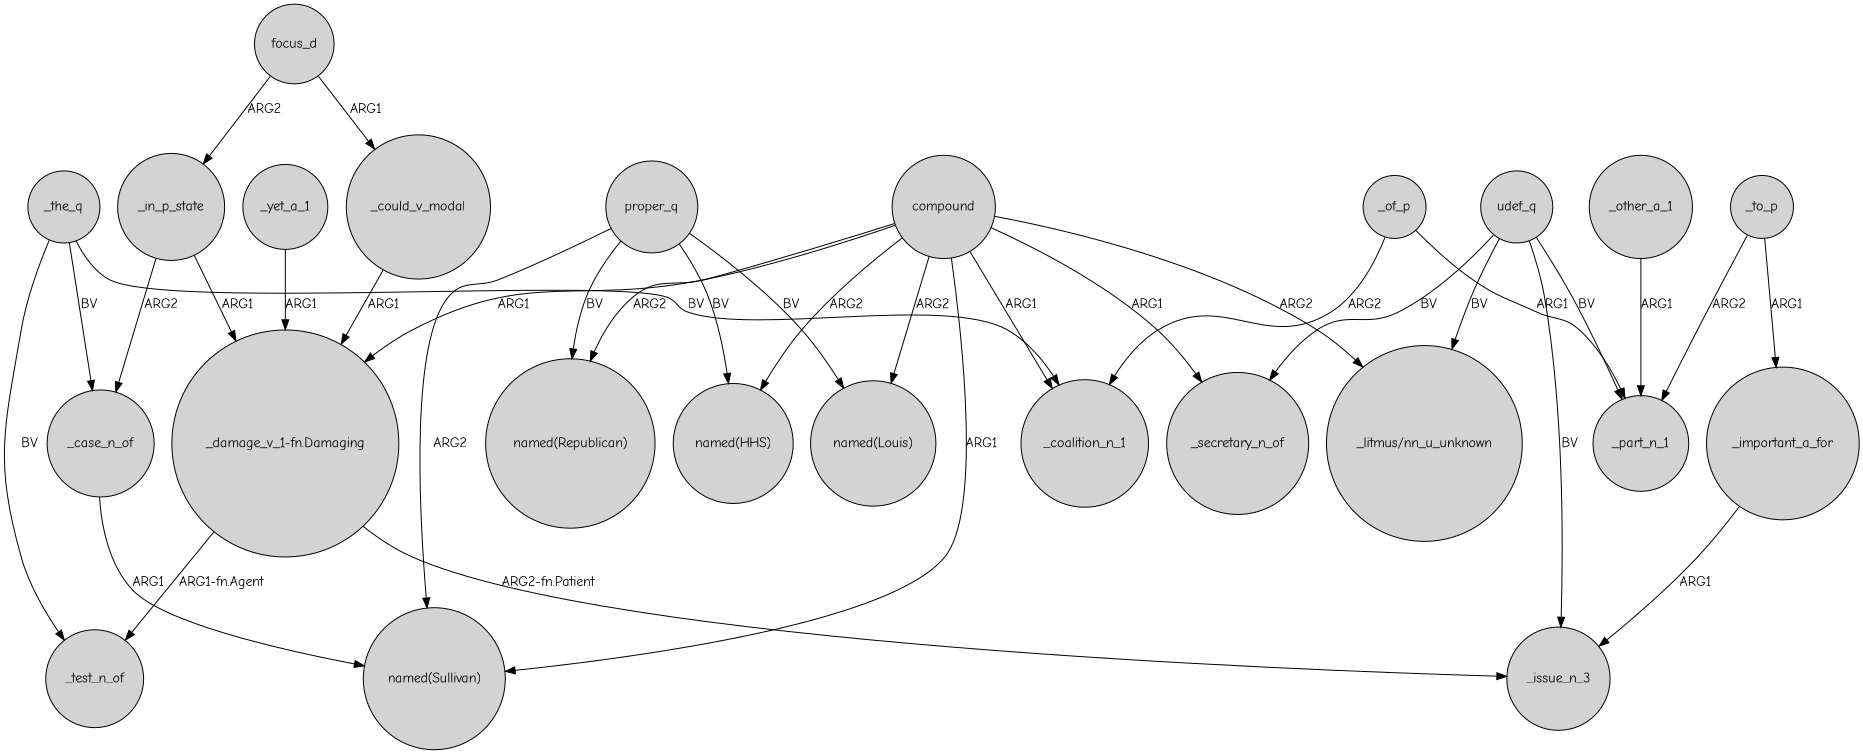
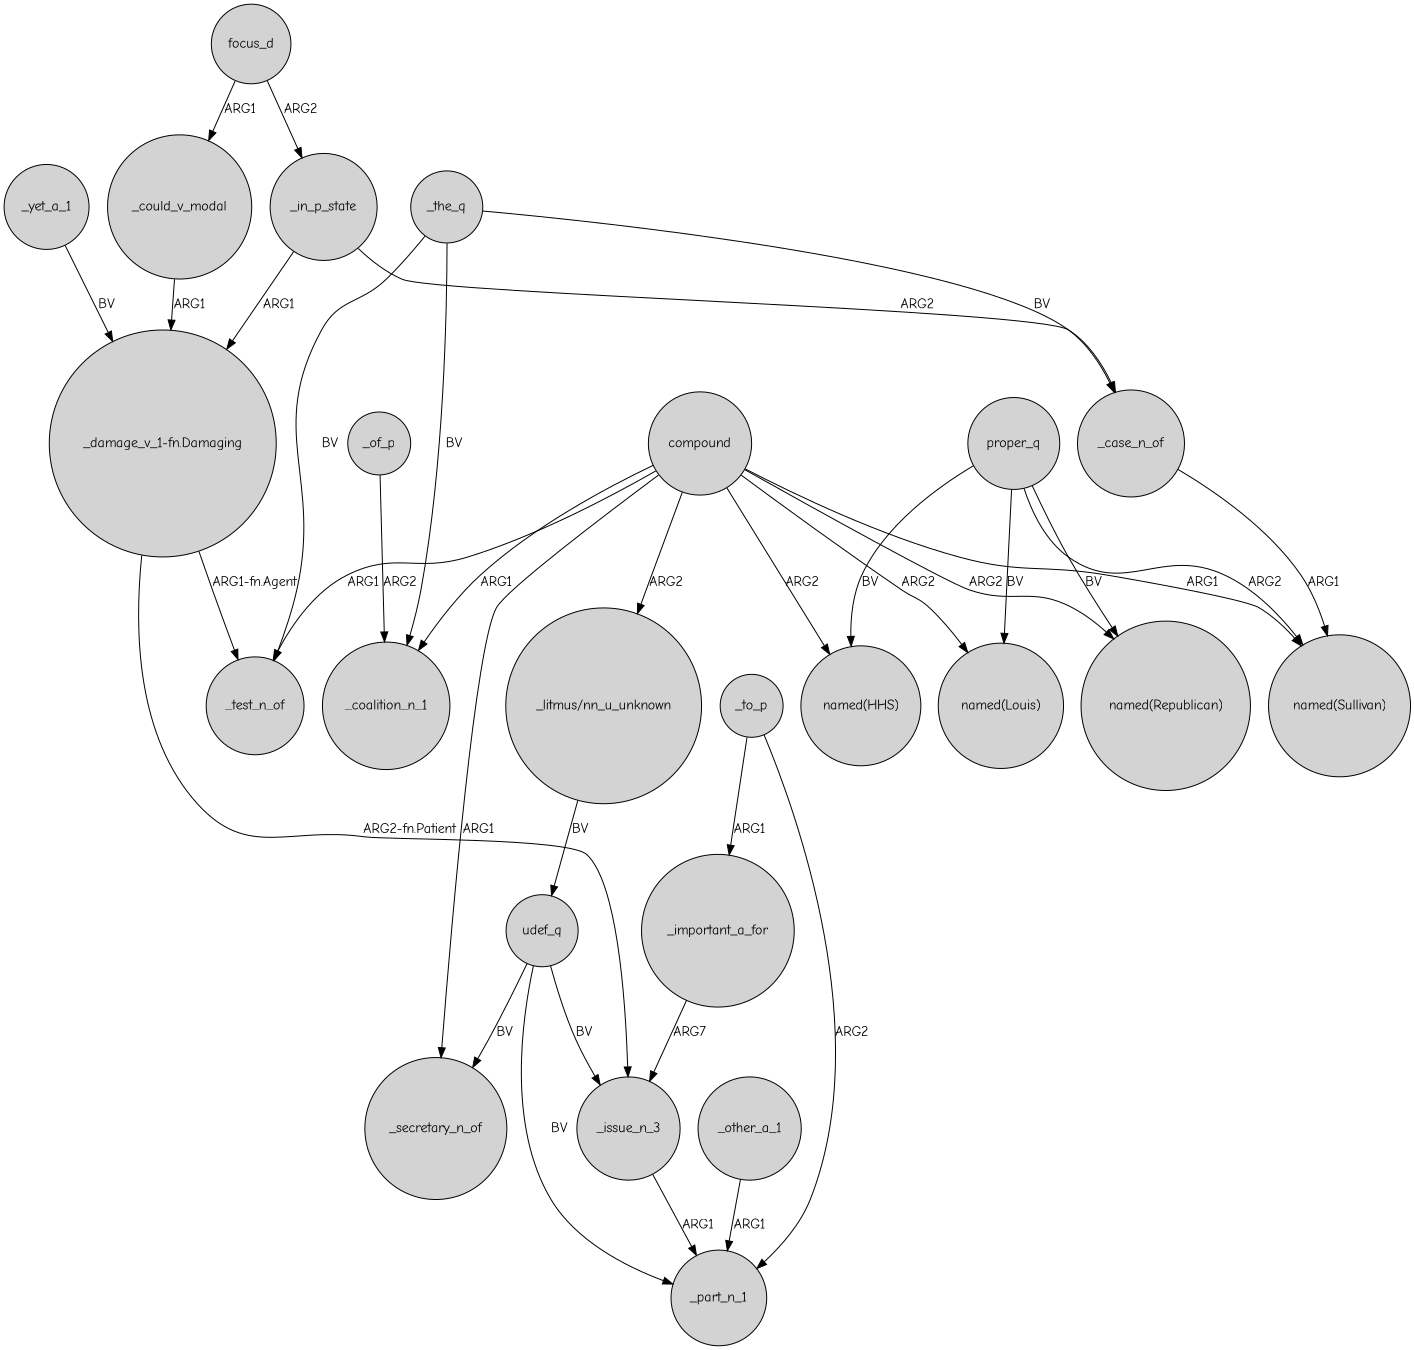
edge "udef_q" -> "_litmus/nn_u_unknown": reversed
edge "compound" -> "_damage_v_1-fn.Damaging": now "compound" -> "_test_n_of"
edge "_yet_a_1" -> "_damage_v_1-fn.Damaging": label "ARG1" -> "BV"
edge "_of_p" -> "_part_n_1": now "_issue_n_3" -> "_part_n_1"
edge "_important_a_for" -> "_issue_n_3": label "ARG1" -> "ARG7"
